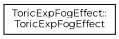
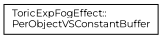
node "ToricExpFogEffect:: ToricExpFogEffect": label "ToricExpFogEffect:: ToricExpFogEffect" -> "ToricExpFogEffect:: PerObjectVSConstantBuffer"
